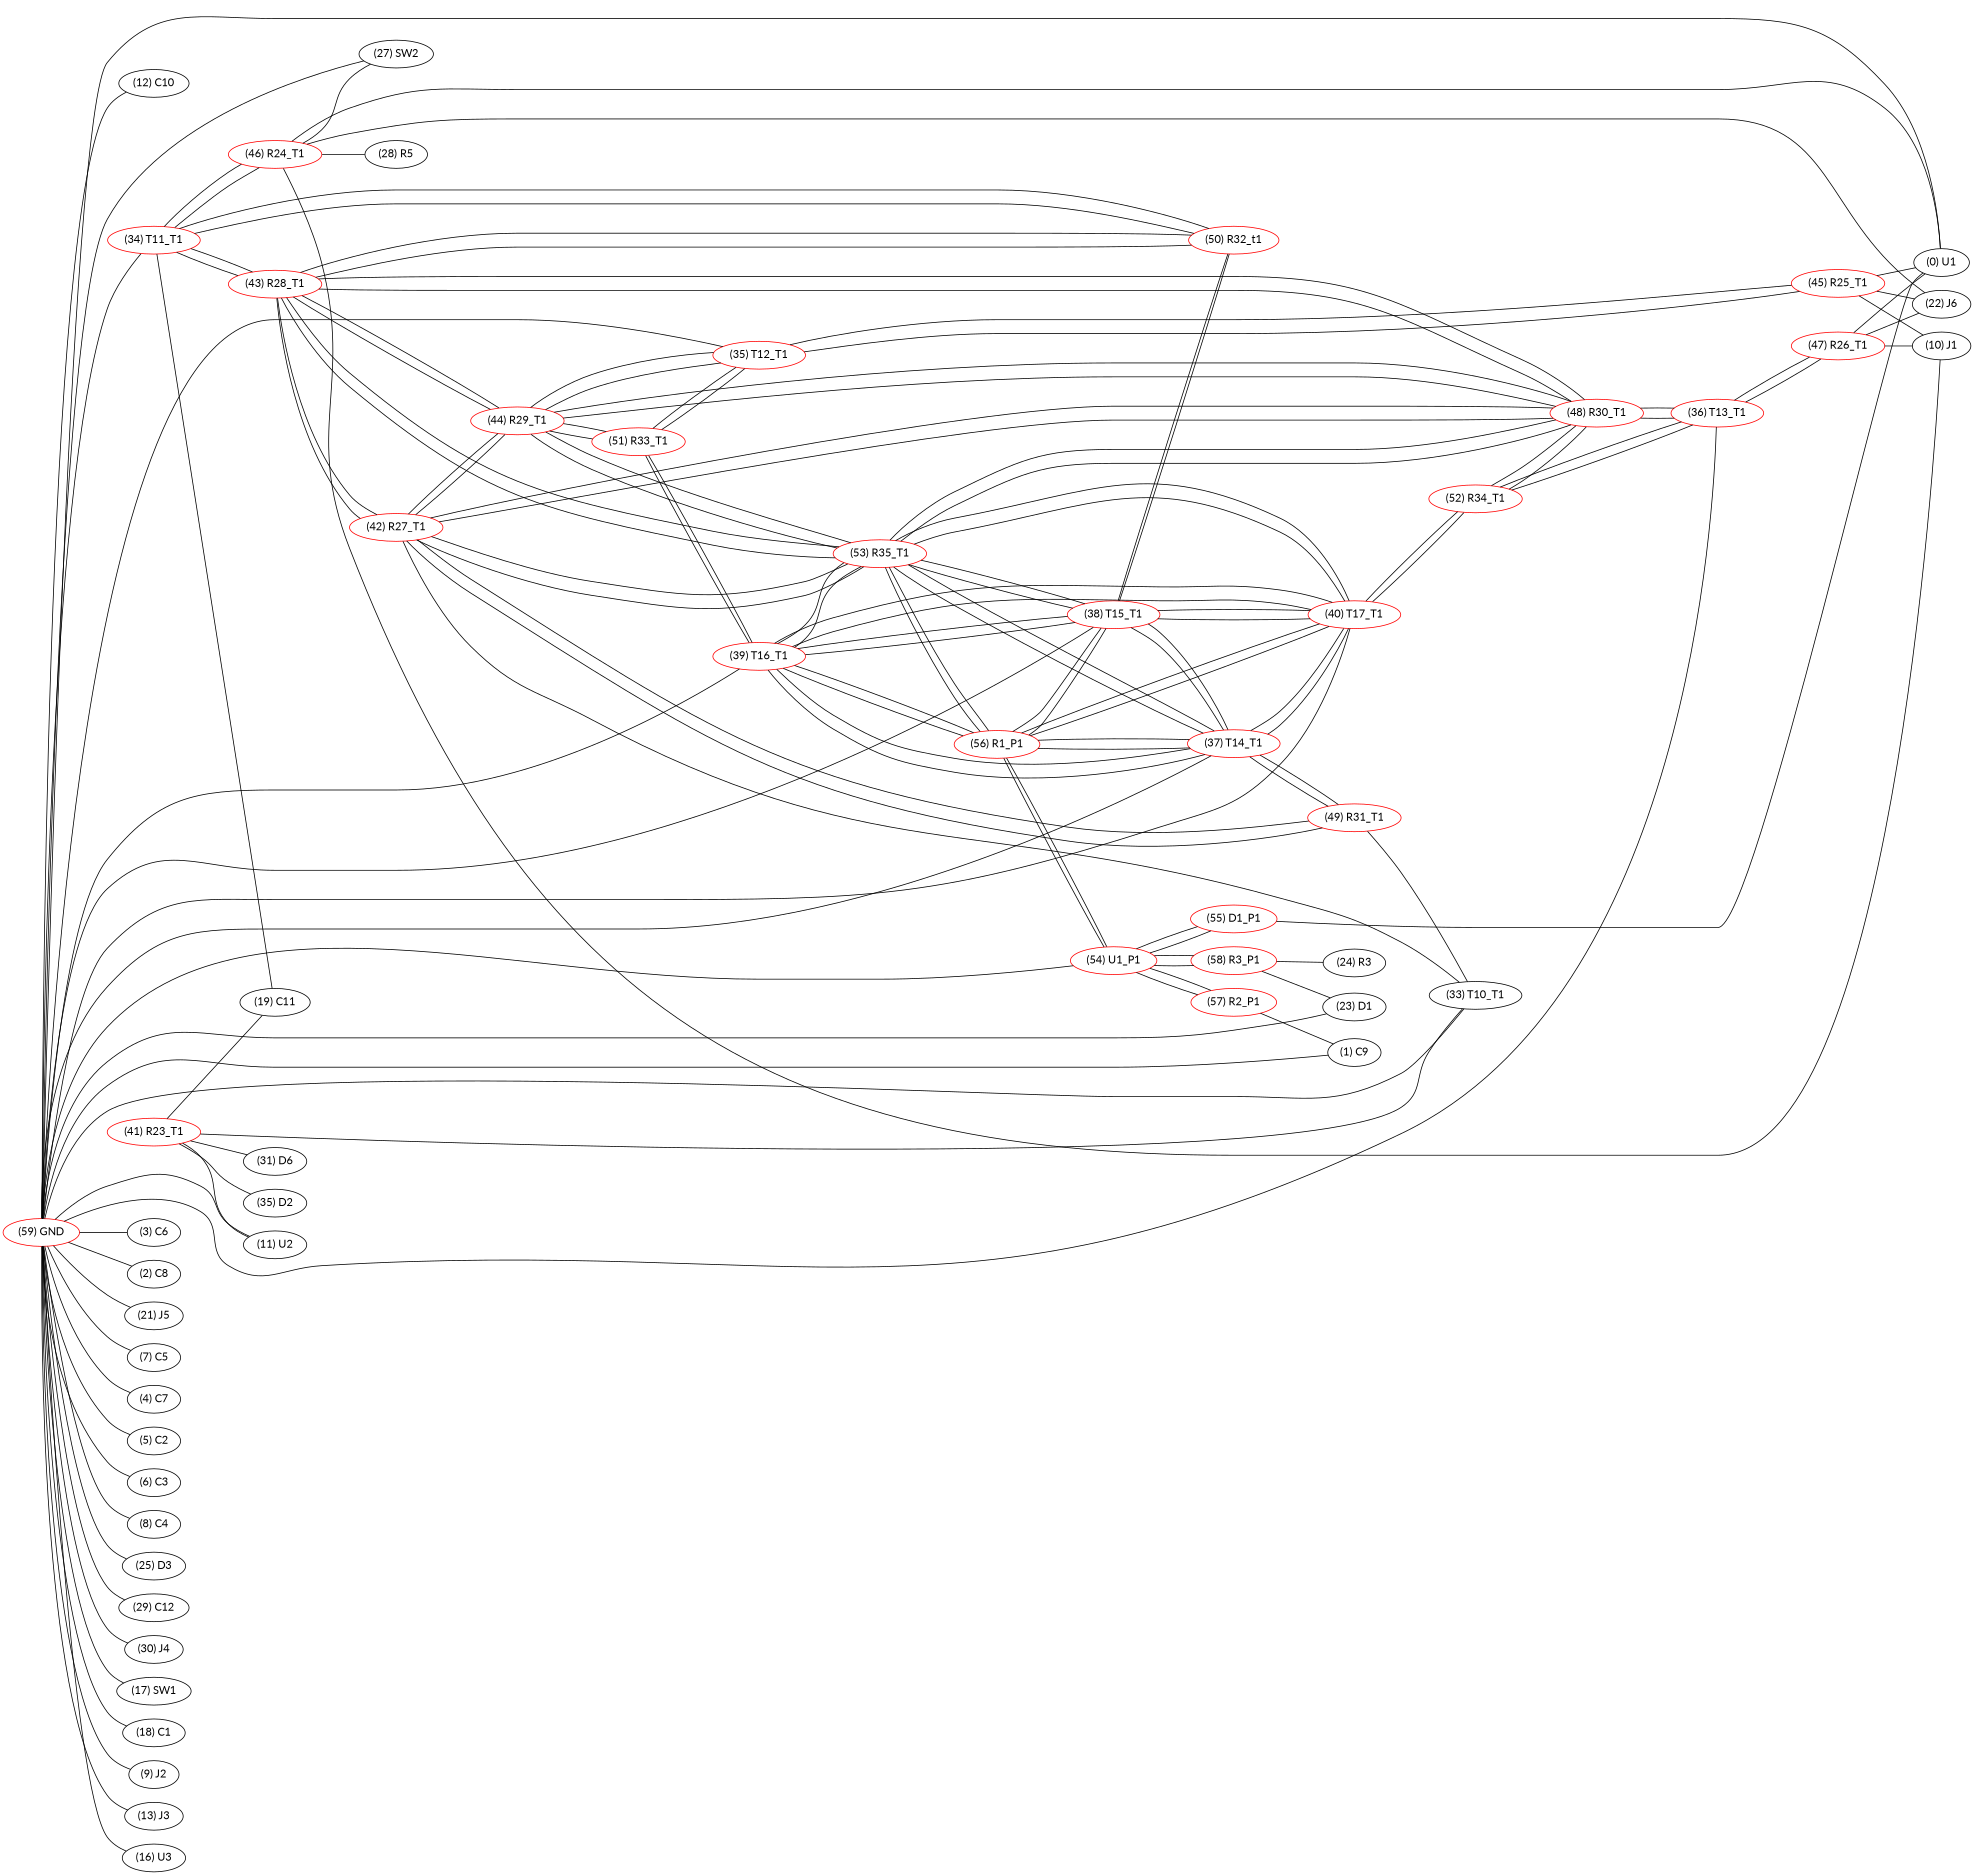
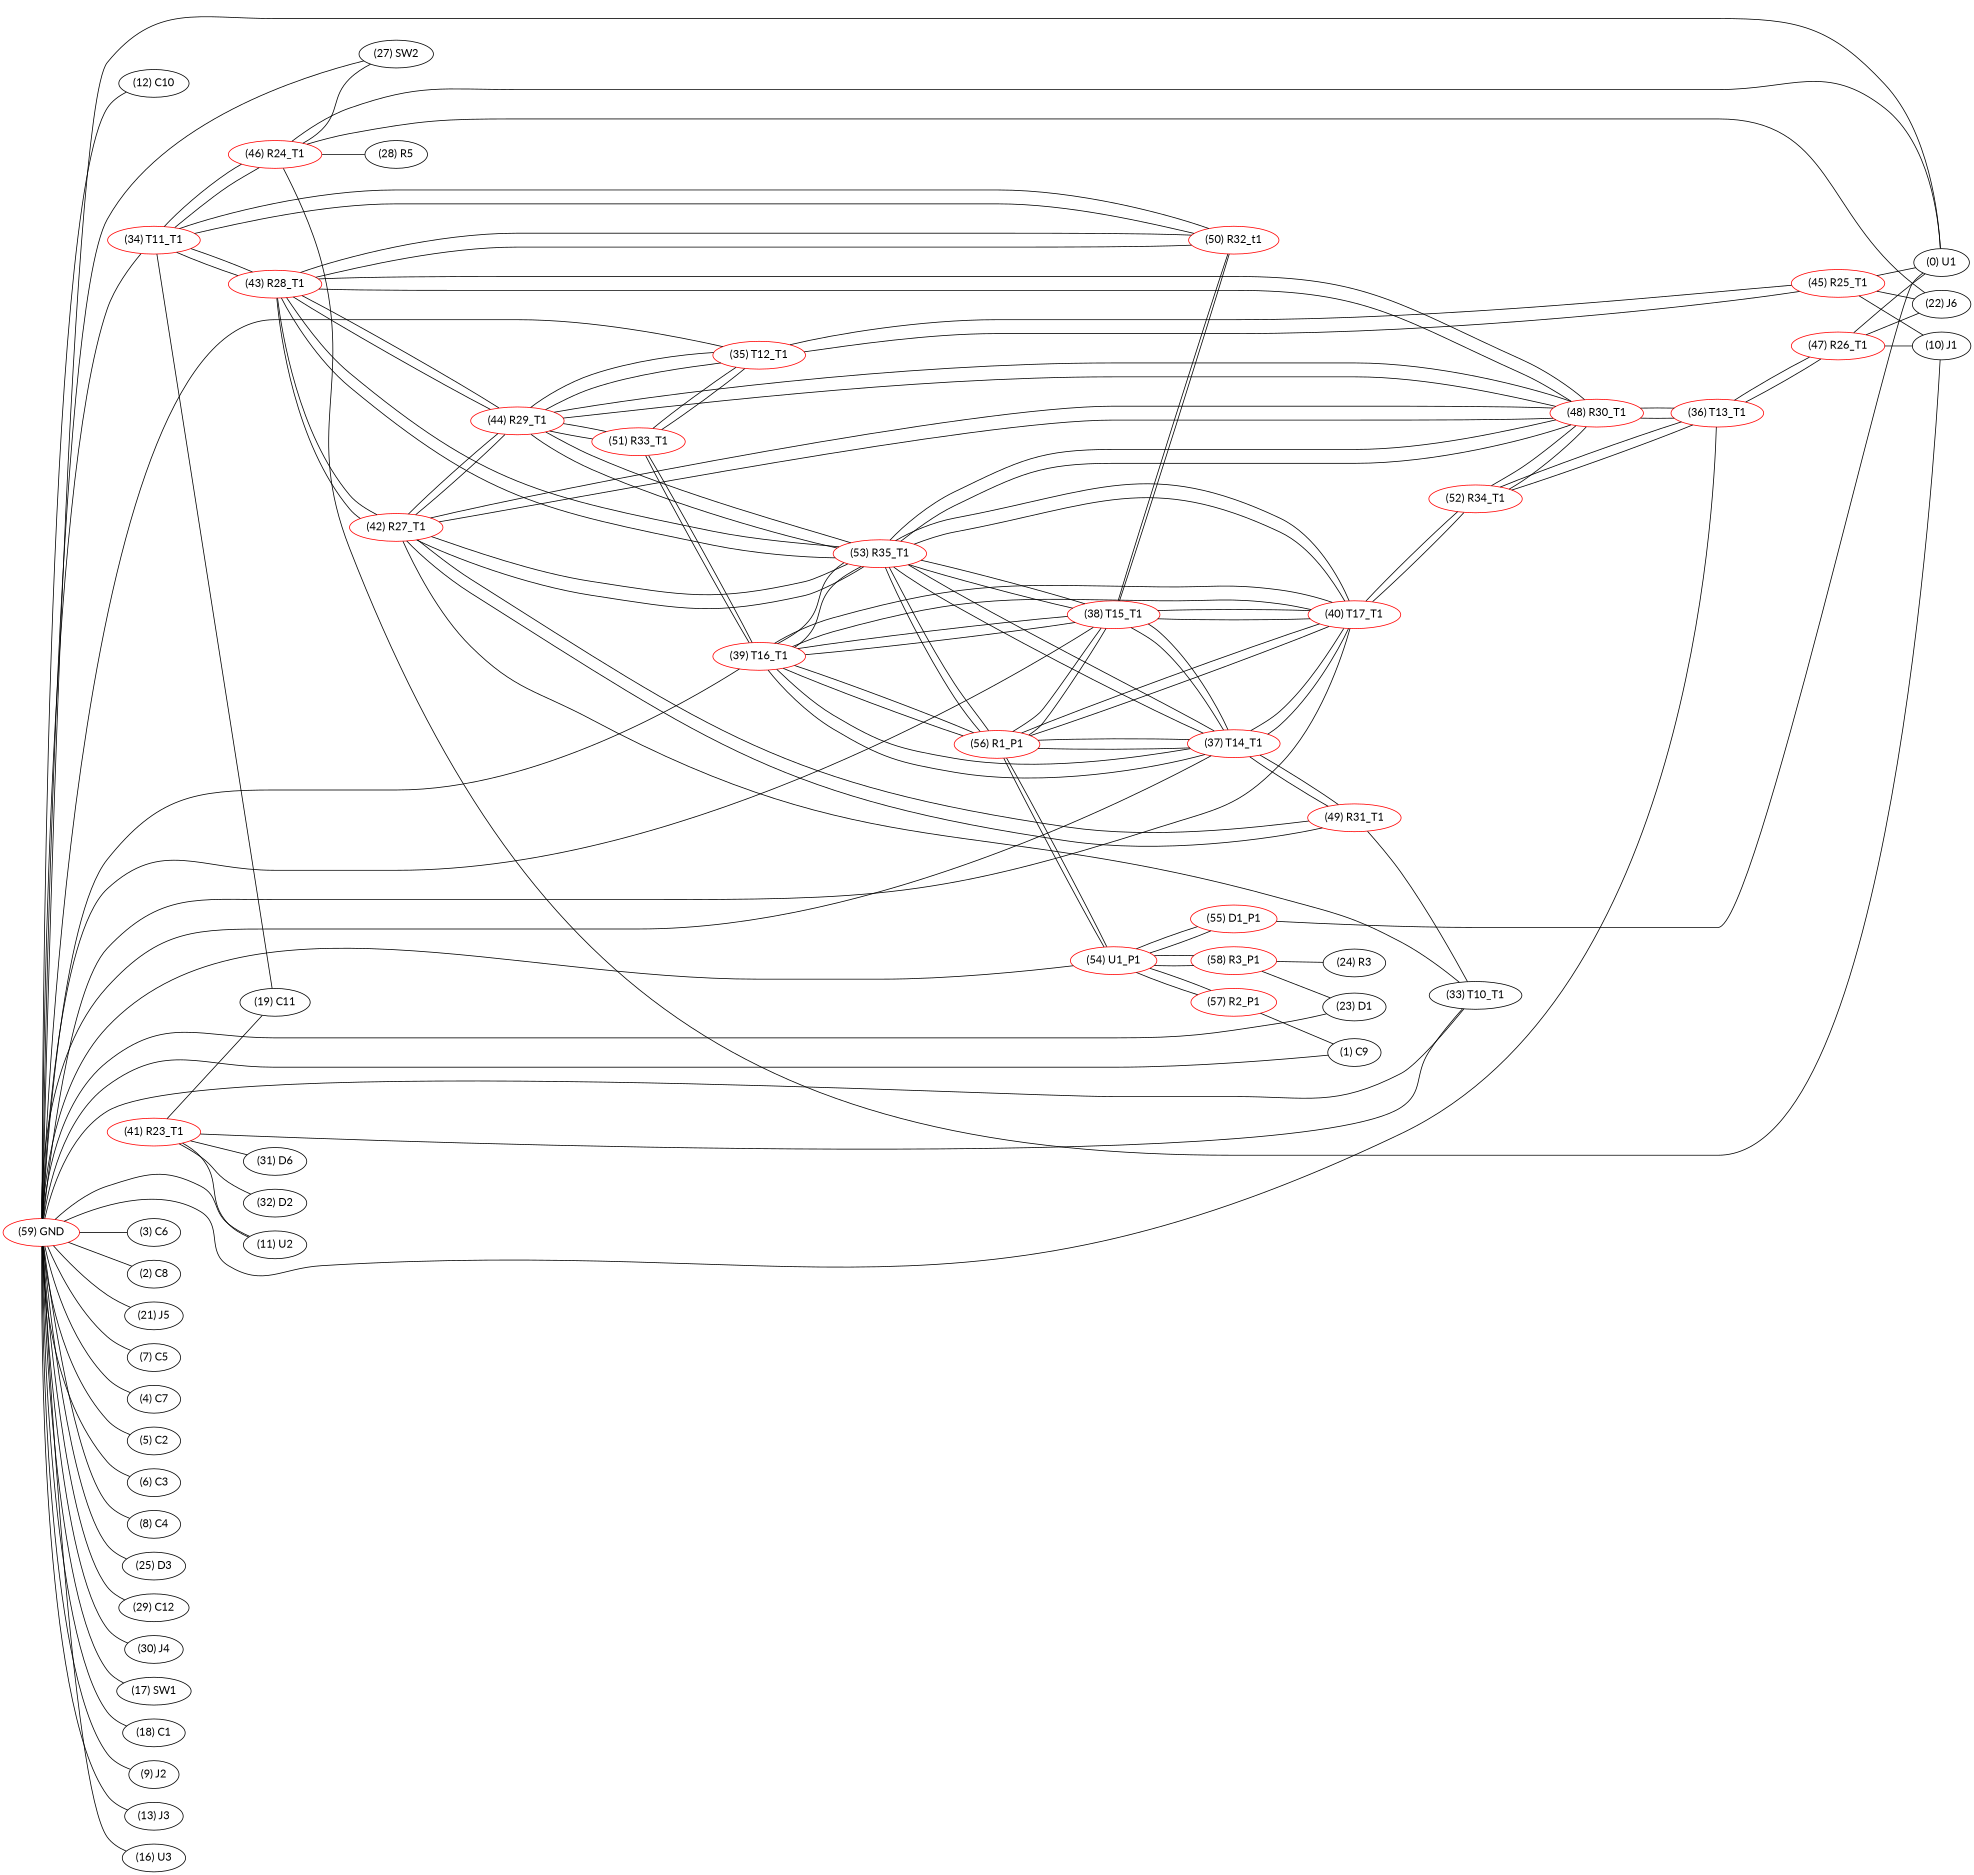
node "(35) D2": label "(35) D2" -> "(32) D2"
